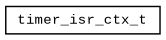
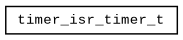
node "timer_isr_ctx_t": label "timer_isr_ctx_t" -> "timer_isr_timer_t"
